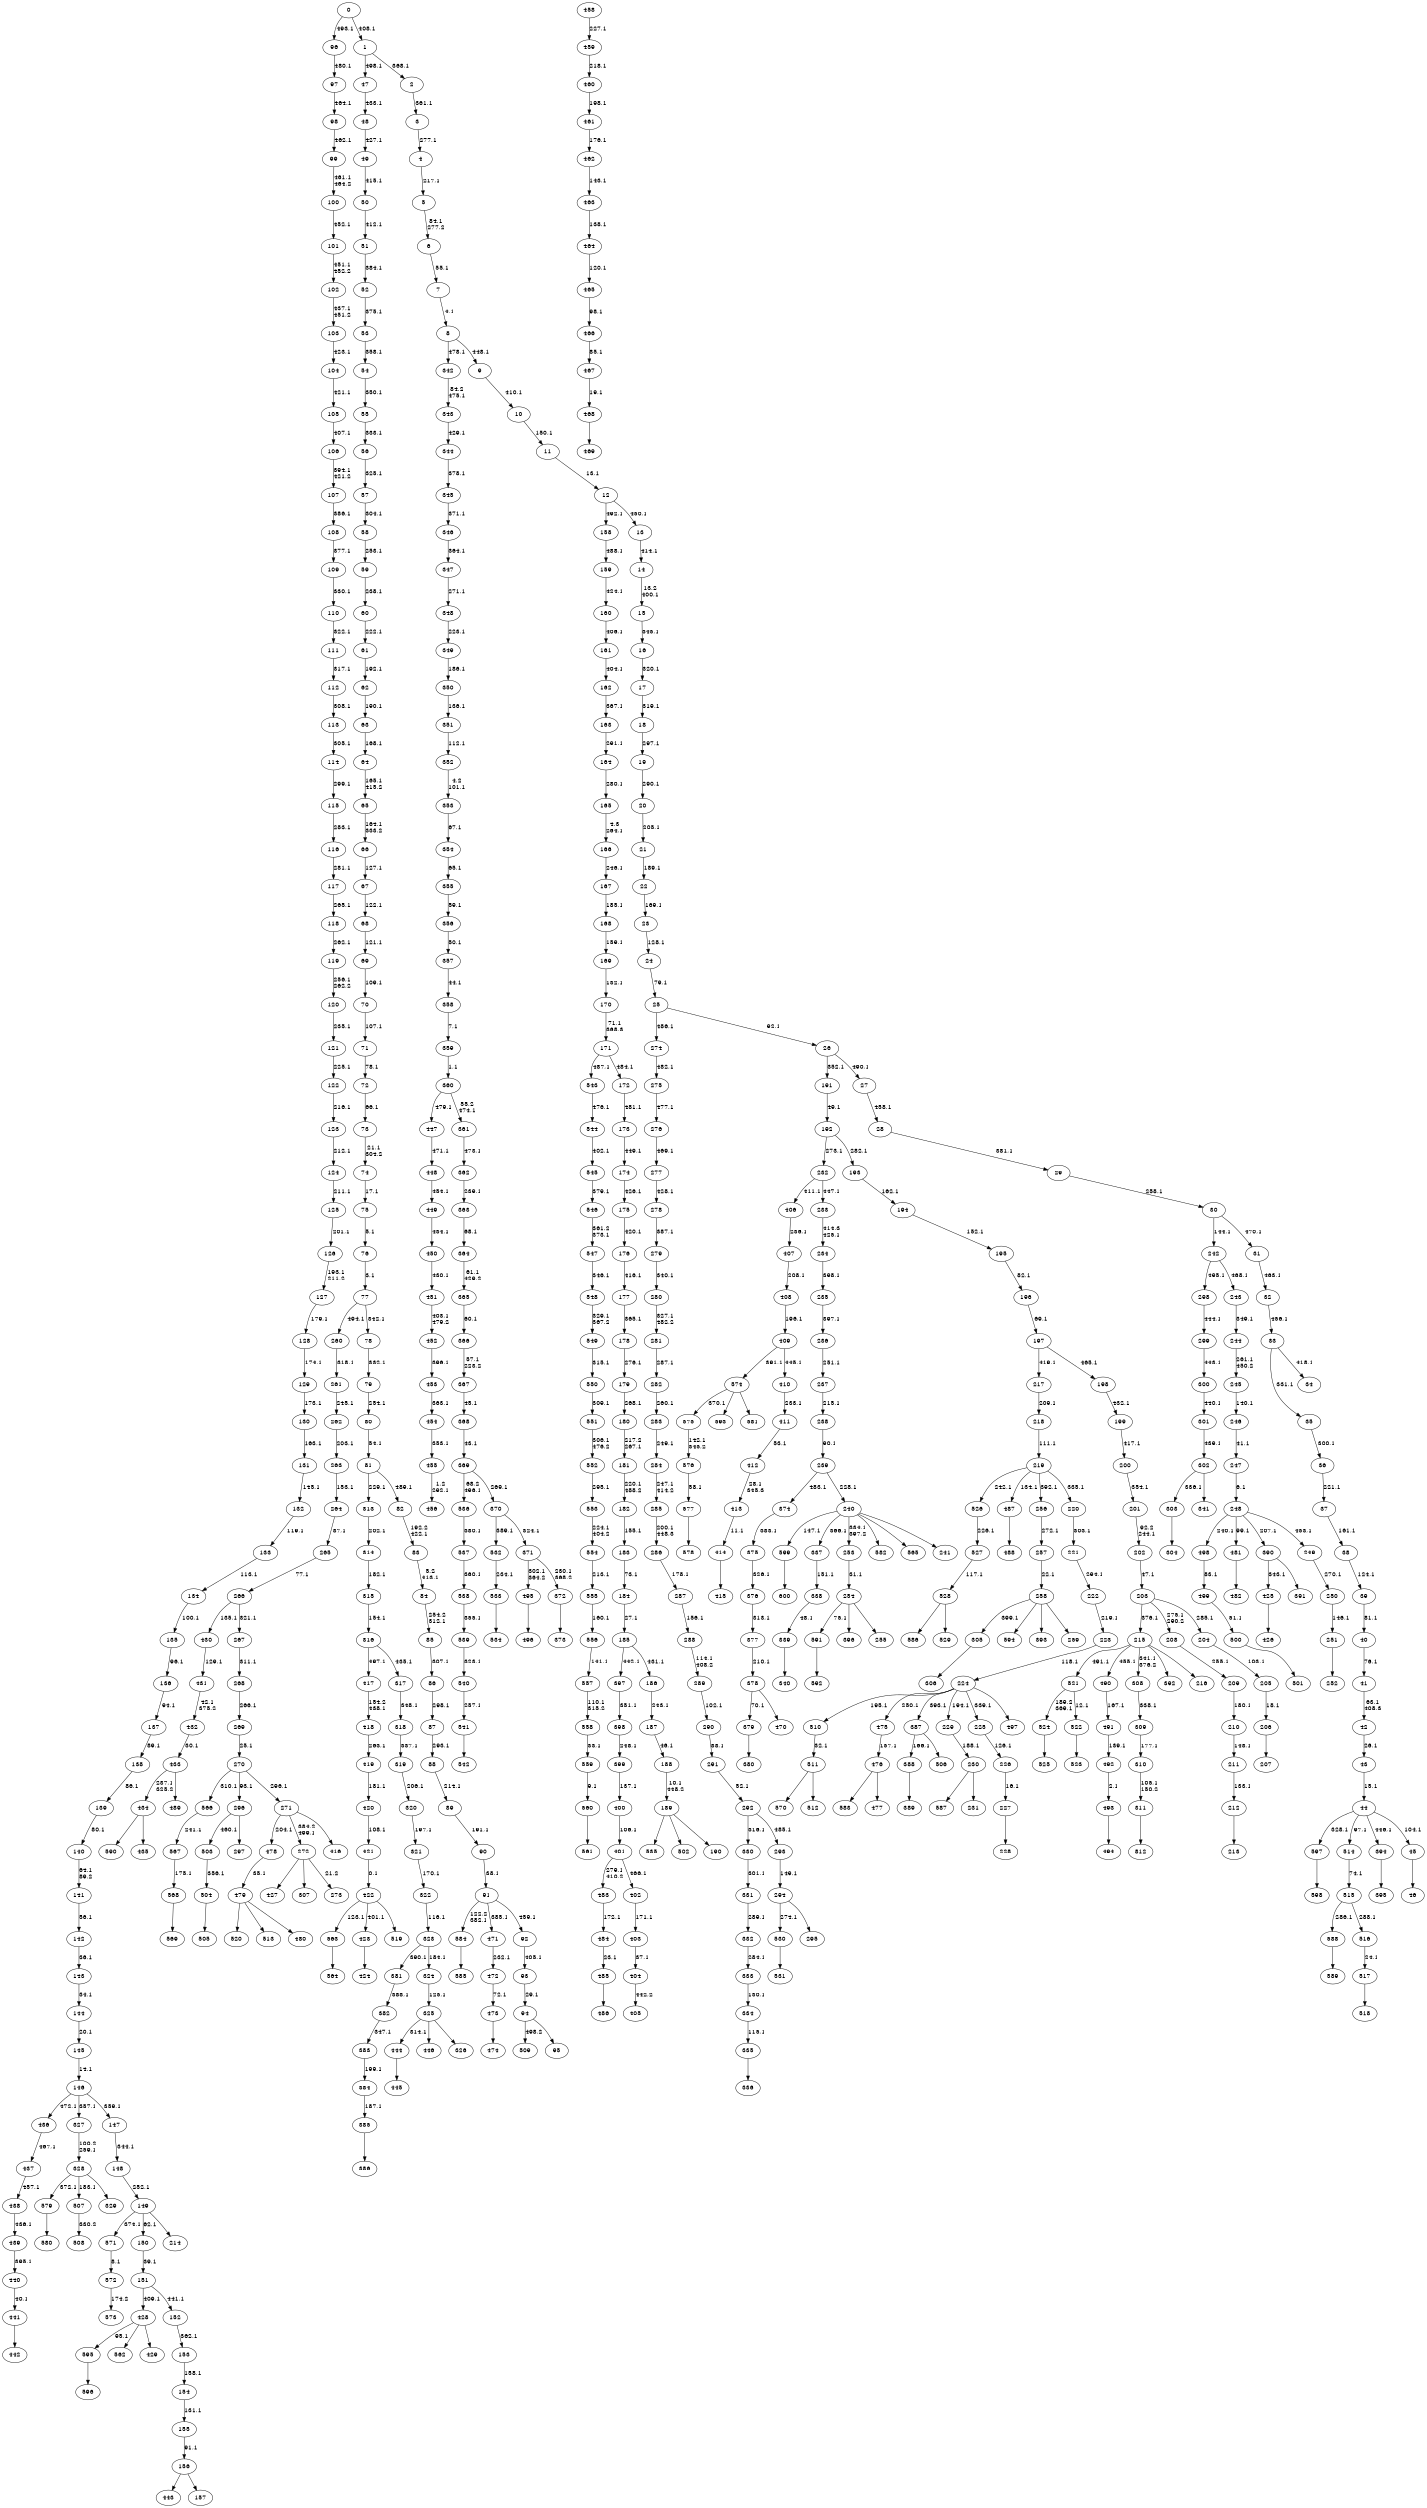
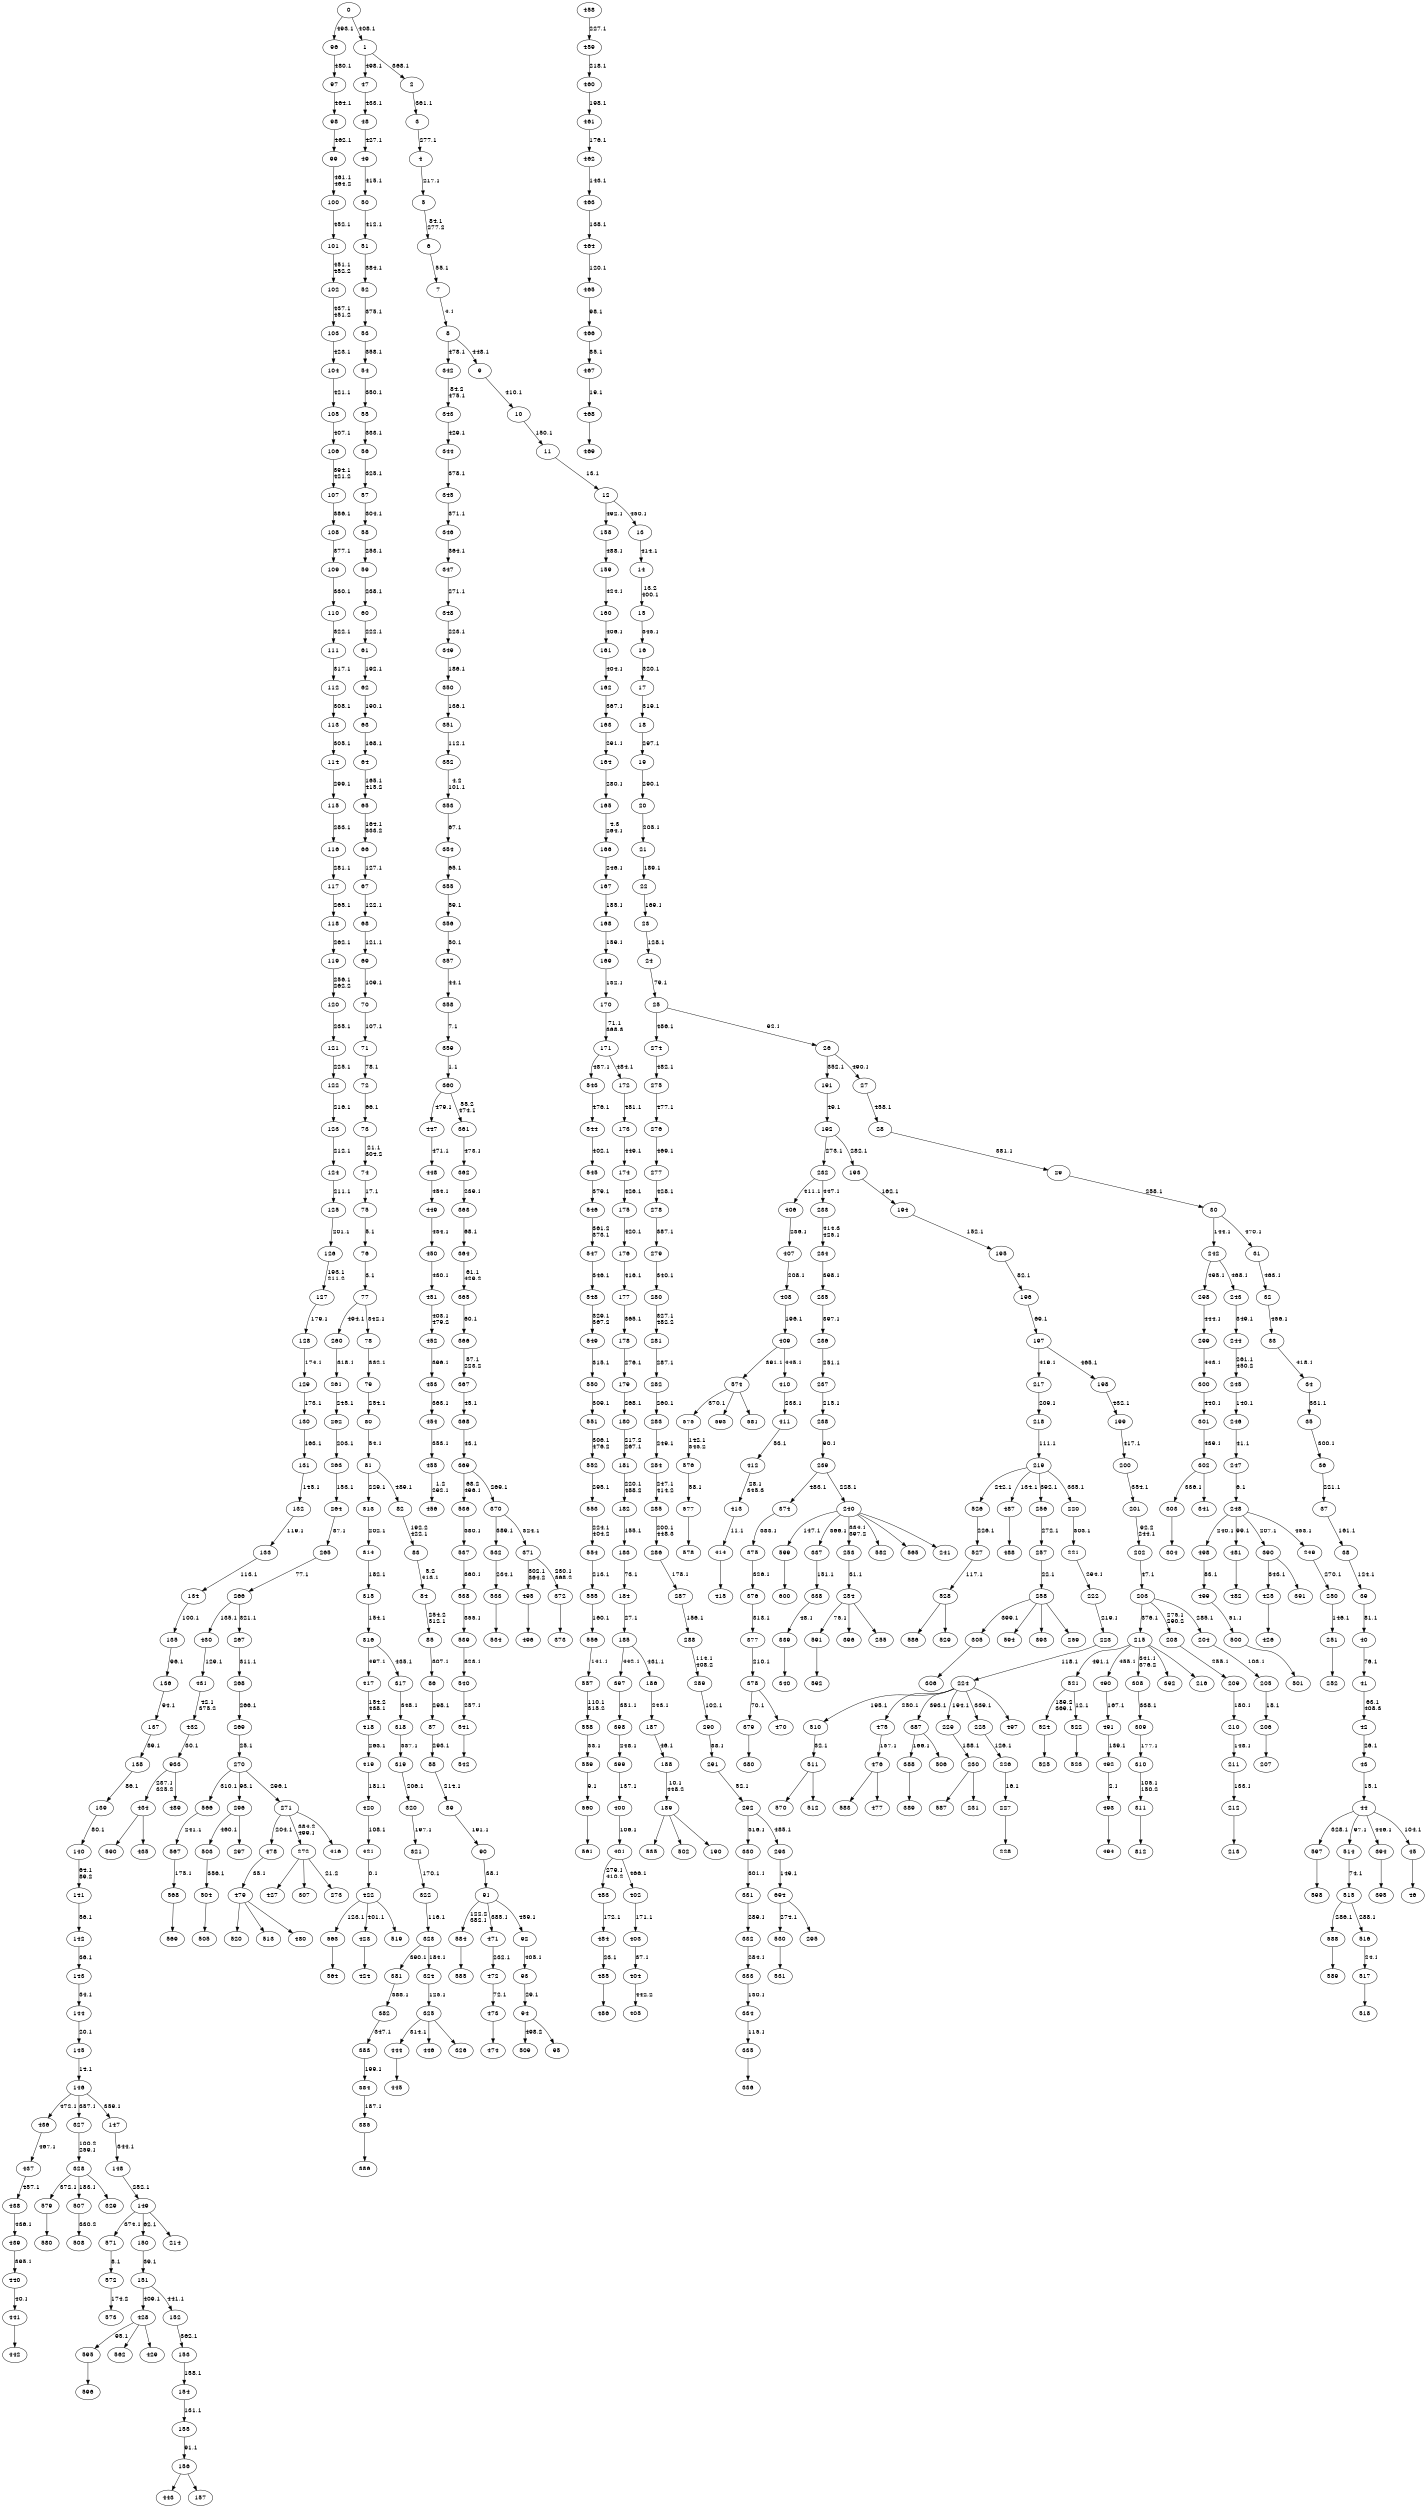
edge "33" -> "35": now "34" -> "35"
node "433": label "433" -> "933"
node "294": label "294" -> "694"
